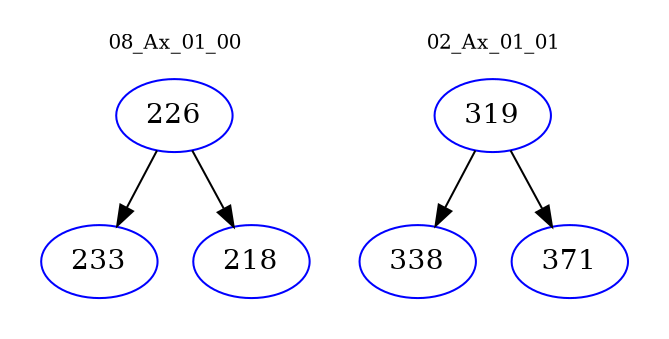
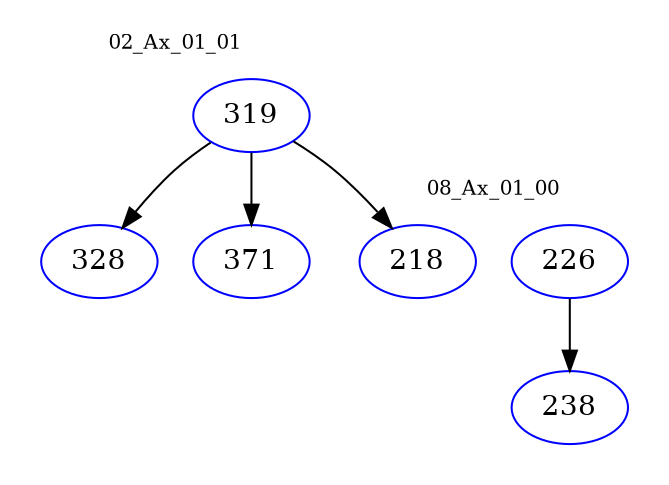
edge "226" -> "218": now "319" -> "218"
node "233": label "233" -> "238"
node "338": label "338" -> "328"
